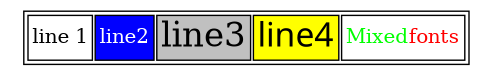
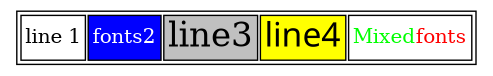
node "line 1": text "line2" -> "fonts2"
